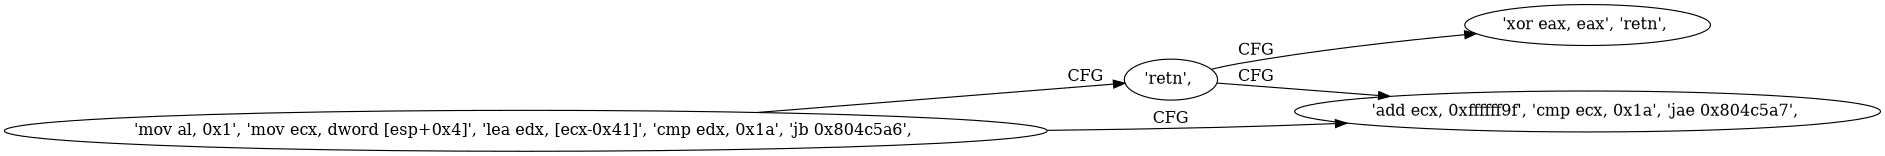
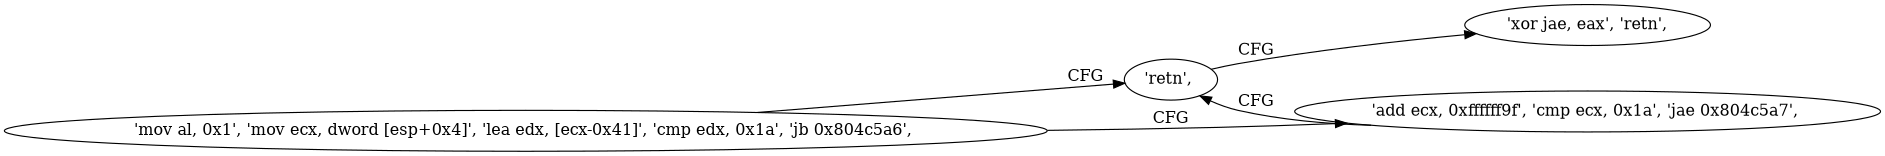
node "'xor eax, eax', 'retn',": label "'xor eax, eax', 'retn'," -> "'xor jae, eax', 'retn',"
edge "'retn'," -> "'add ecx, 0xffffff9f', 'cmp ecx, 0x1a', 'jae 0x804c5a7',": reversed
